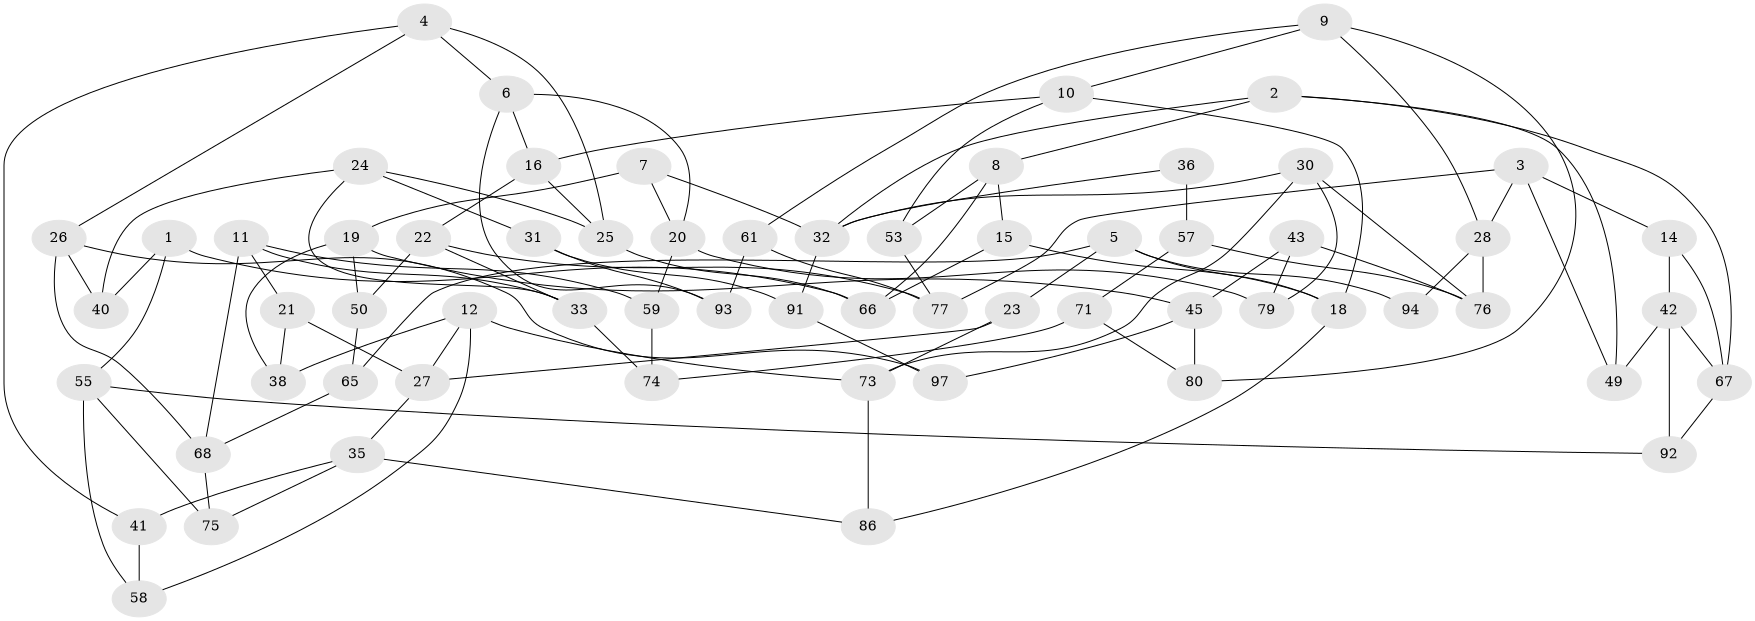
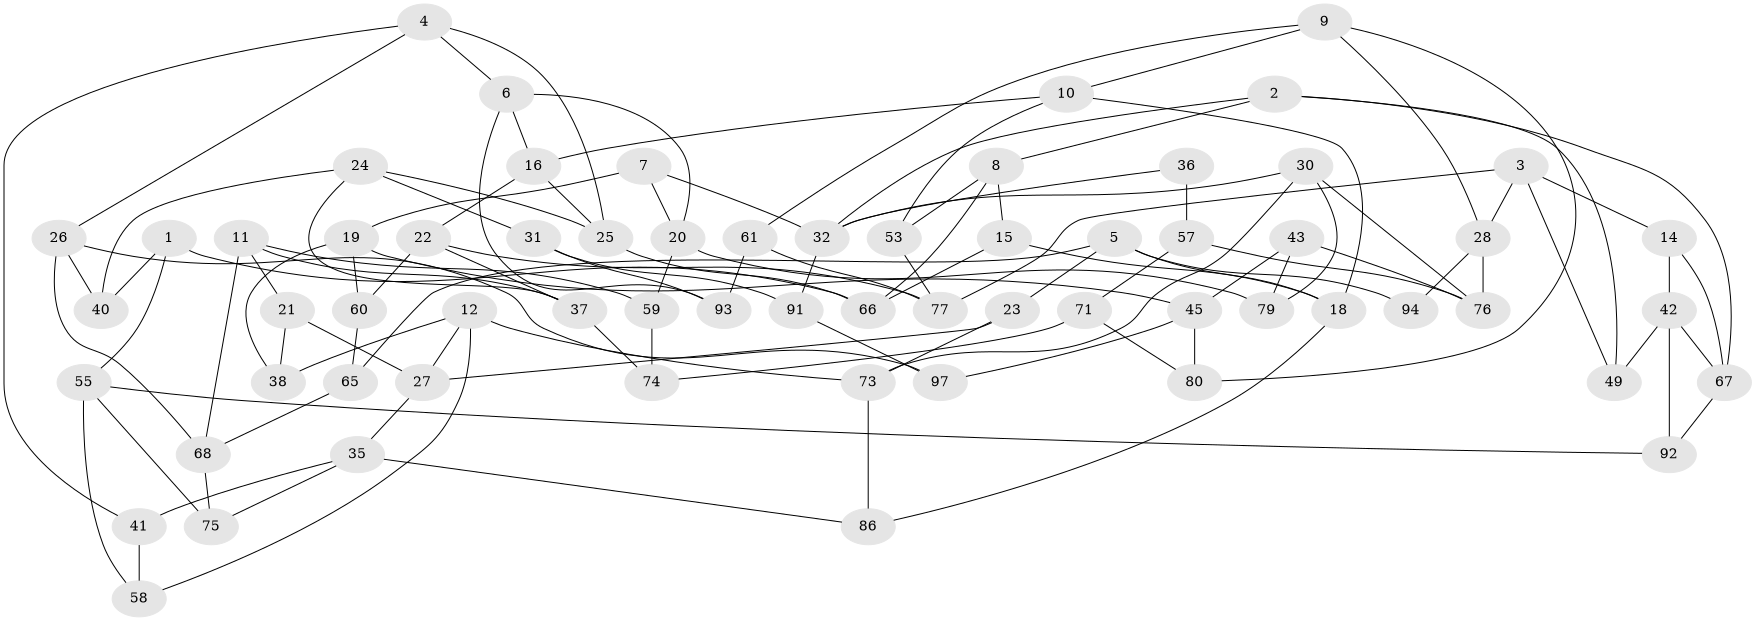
node "50": label "50" -> "60"
node "33": label "33" -> "37"
